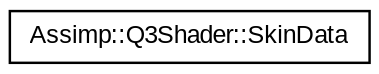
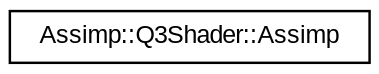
node "Assimp::Q3Shader::SkinData": label "Assimp::Q3Shader::SkinData" -> "Assimp::Q3Shader::Assimp"
